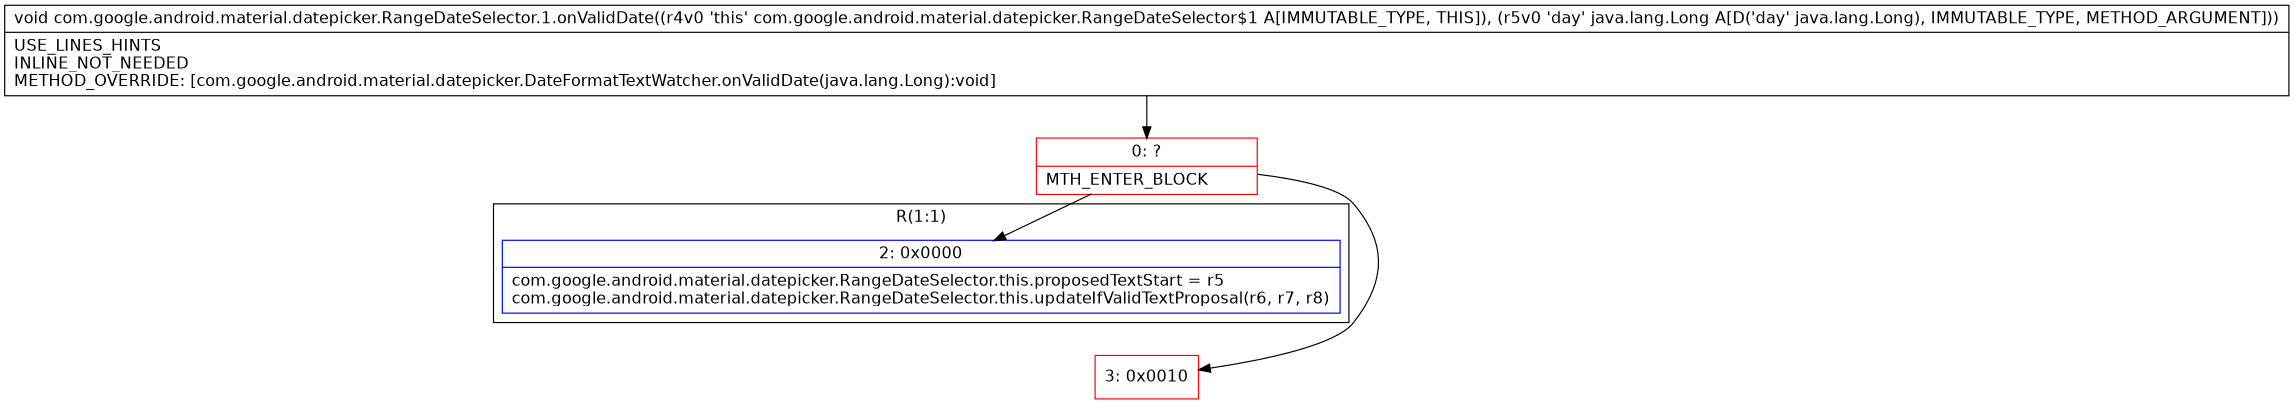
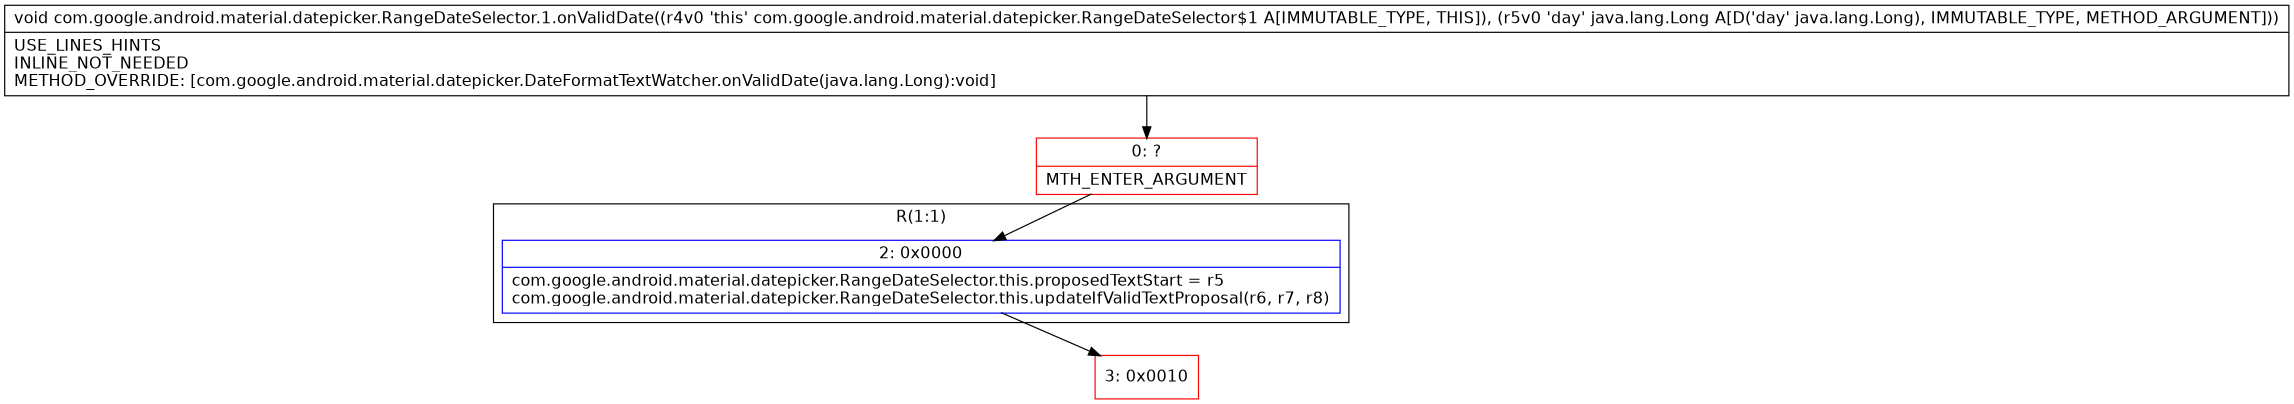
node "0: ?": text "MTH_ENTER_BLOCK" -> "MTH_ENTER_ARGUMENT"
edge "0: ?" -> "3: 0x0010": now "2: 0x0000" -> "3: 0x0010"
